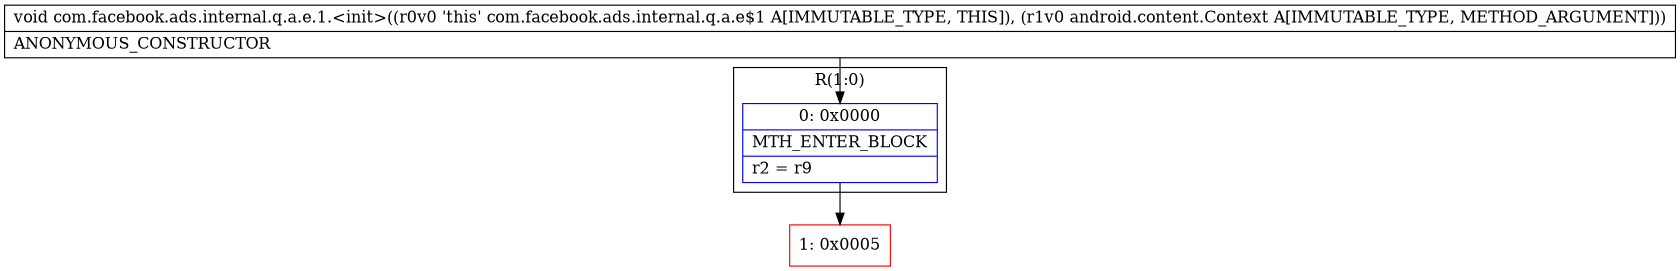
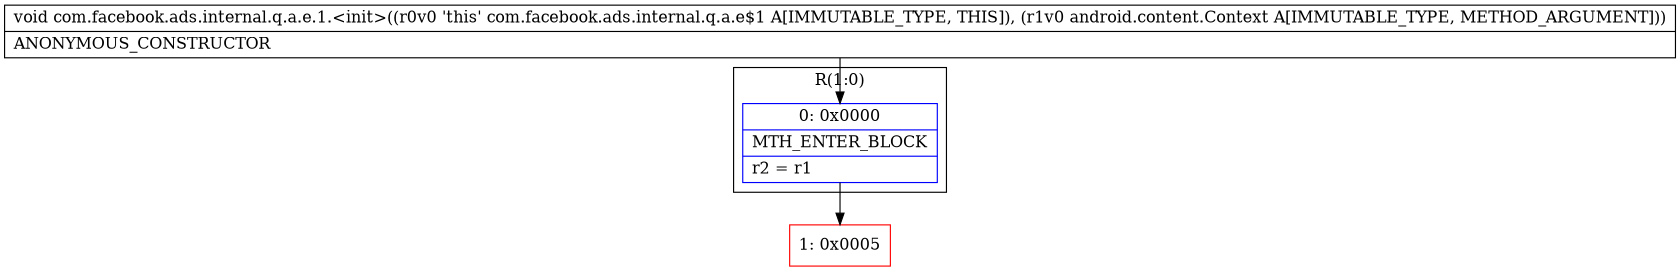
node "0: 0x0000": text "r2 = r9" -> "r2 = r1"
